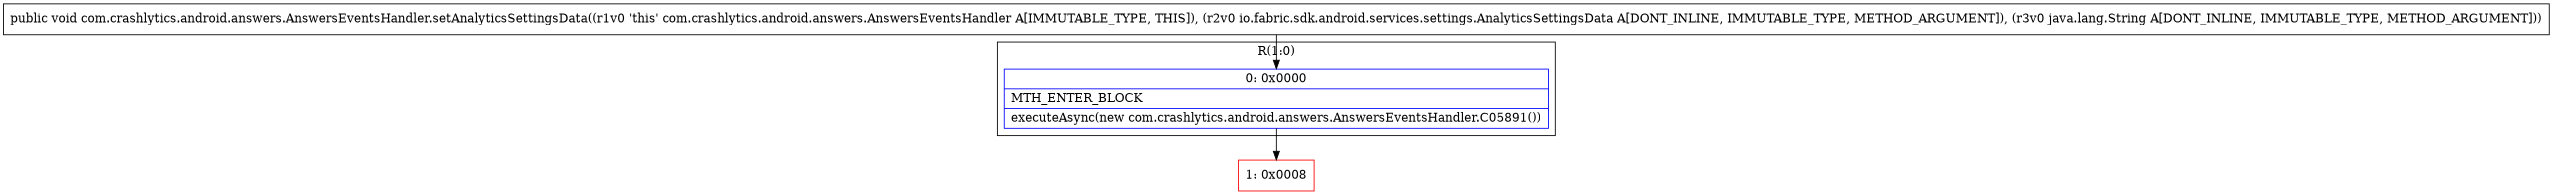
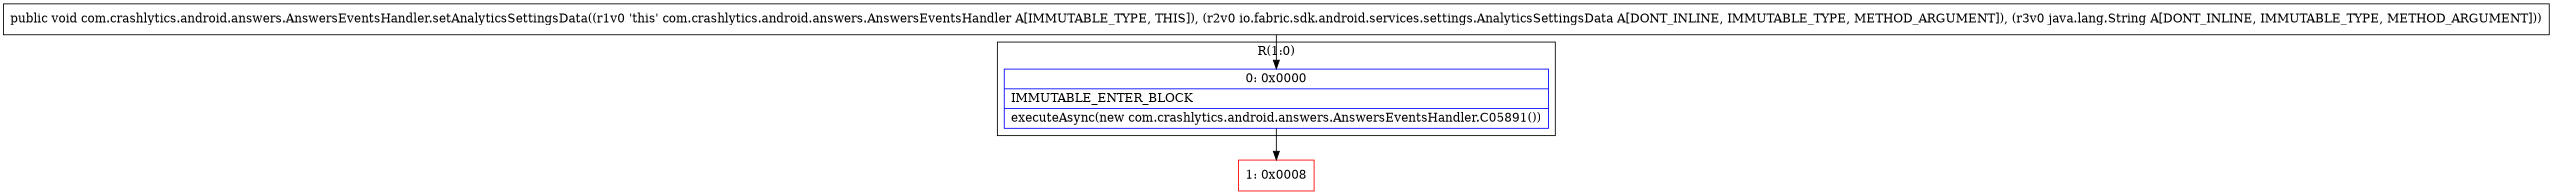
node "0: 0x0000": text "MTH_ENTER_BLOCK" -> "IMMUTABLE_ENTER_BLOCK"
